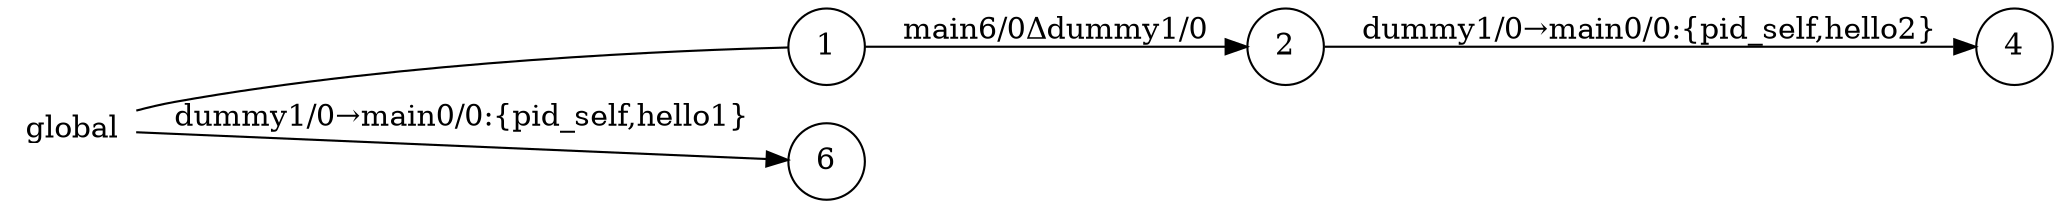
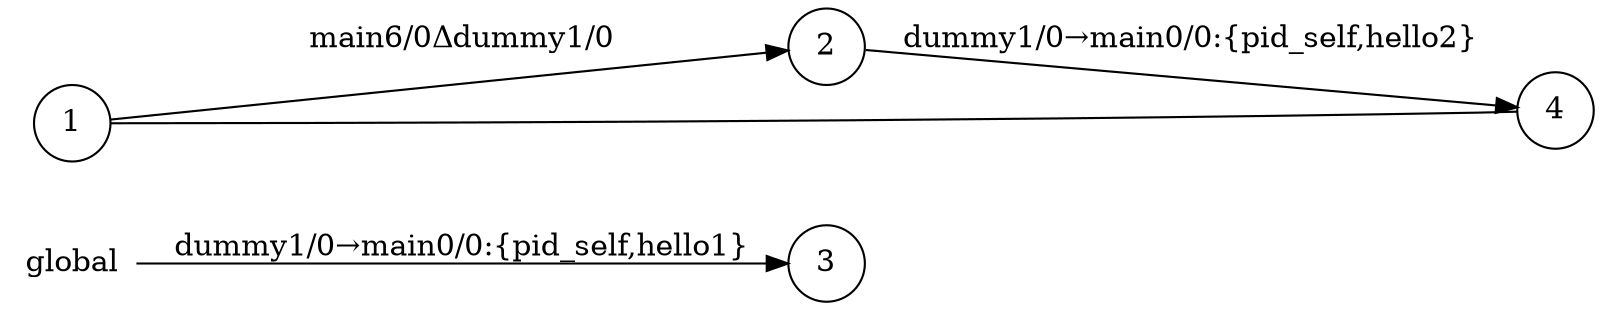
edge "1" -- "global": now "1" -- "4"
node "6": label "6" -> "3"
